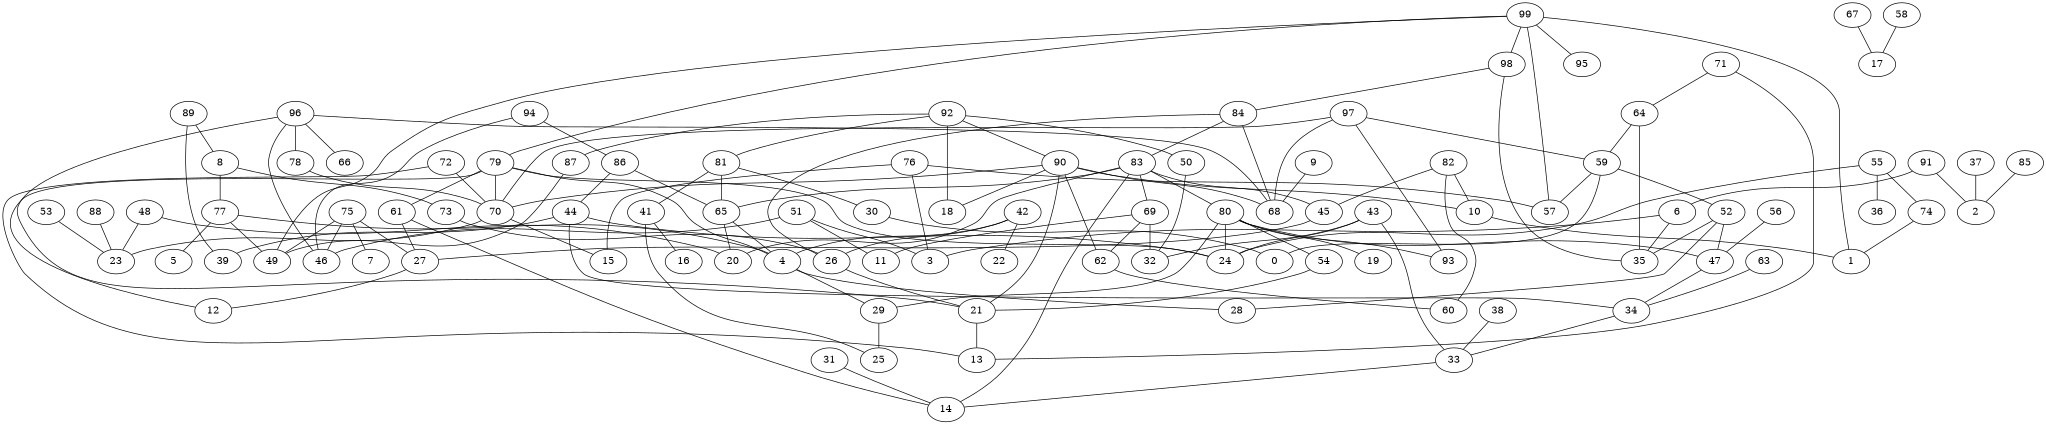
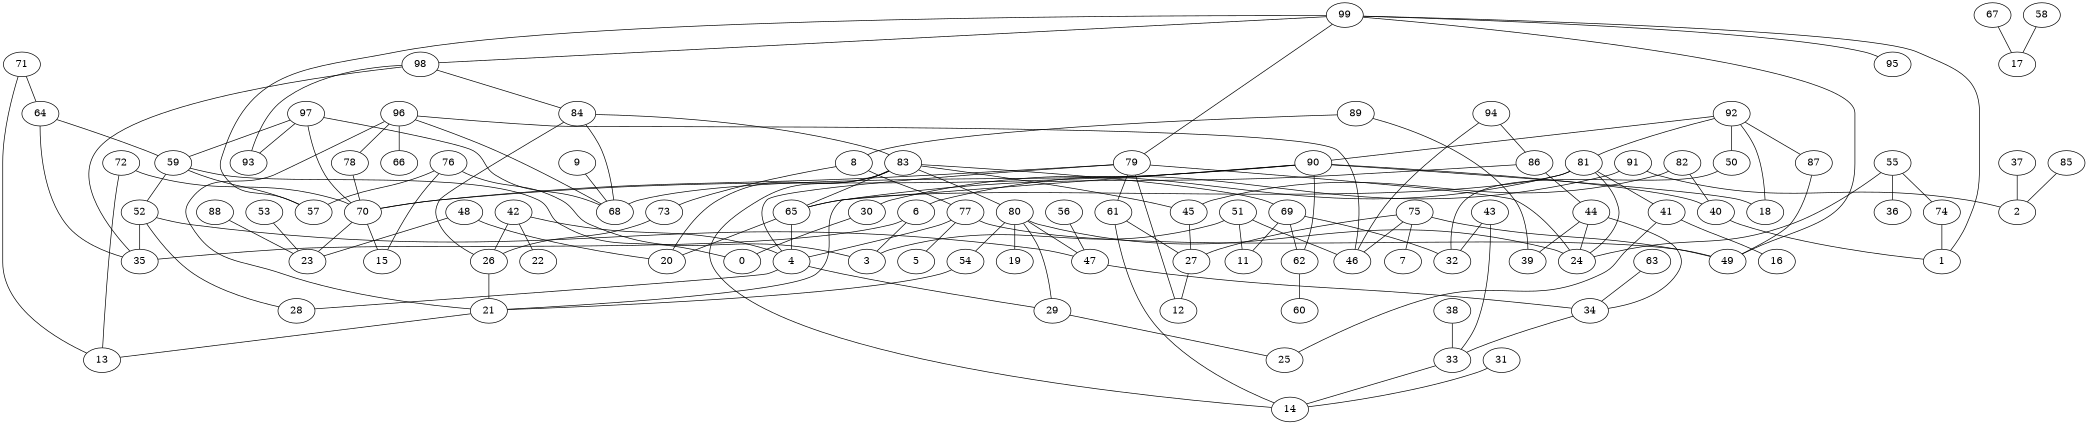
node "10": label "10" -> "40"
edge "43" -- "24": now "81" -- "24"
edge "80" -- "93": now "98" -- "93"
edge "82" -- "60": removed
